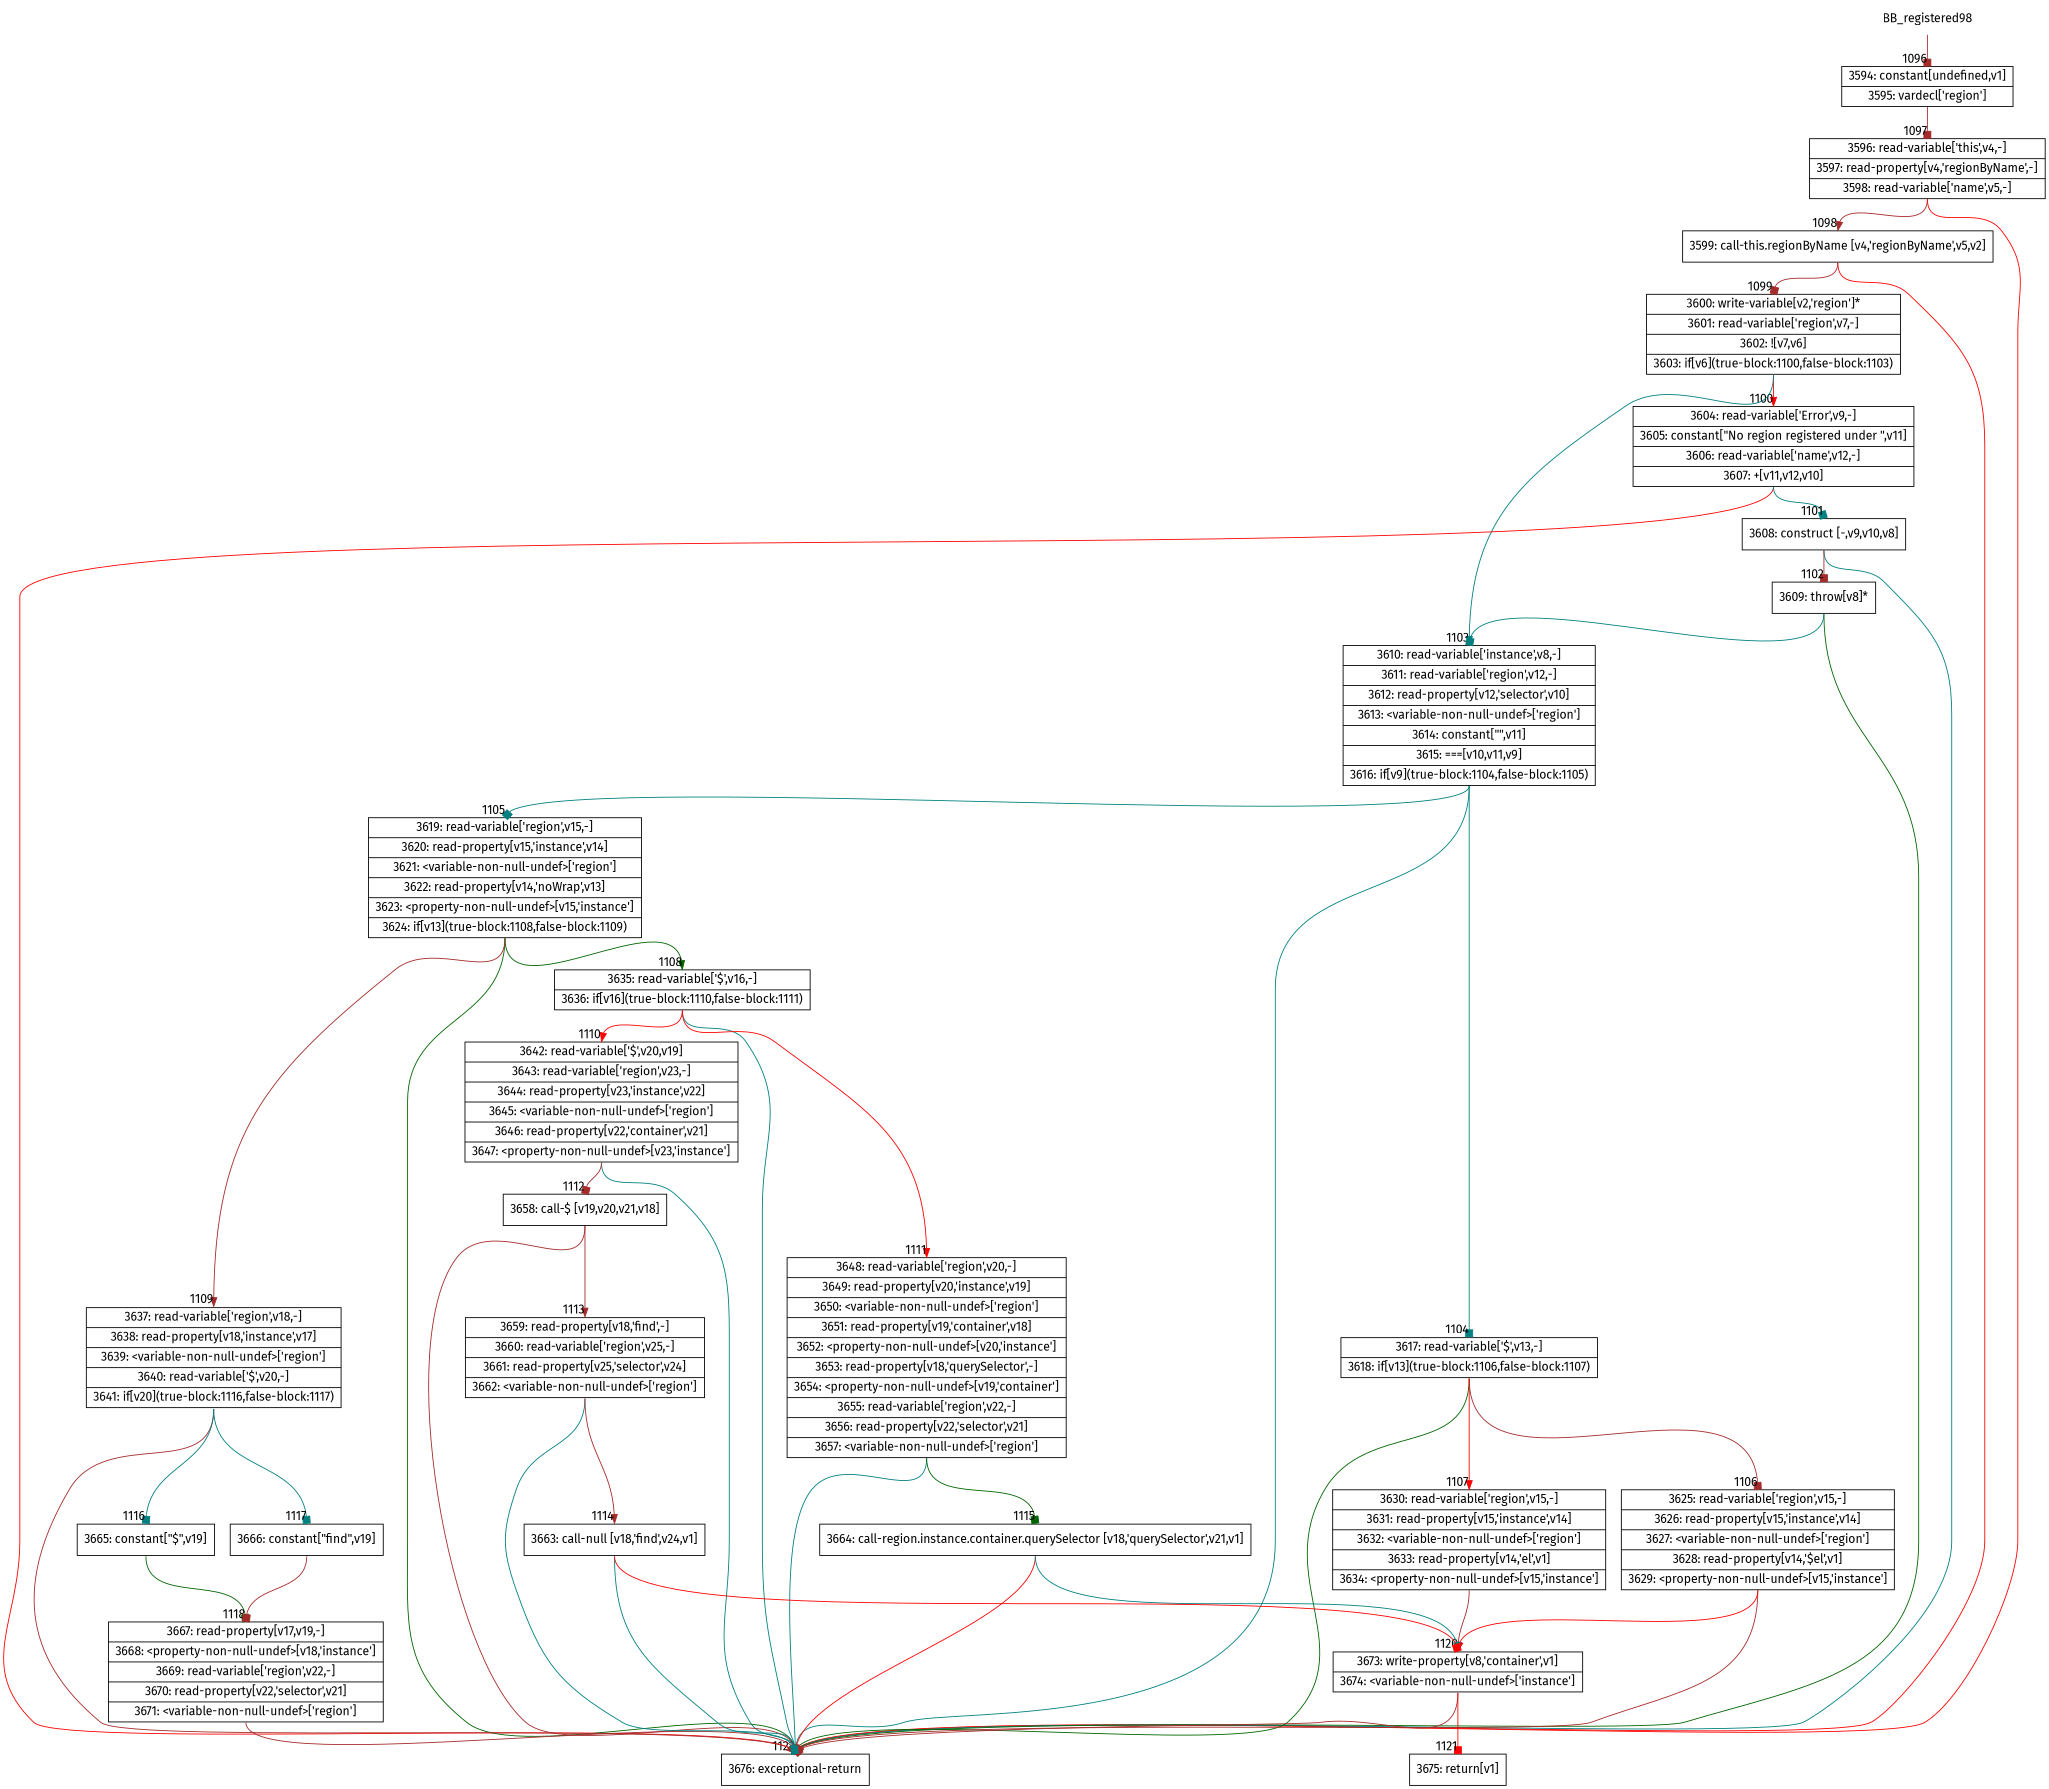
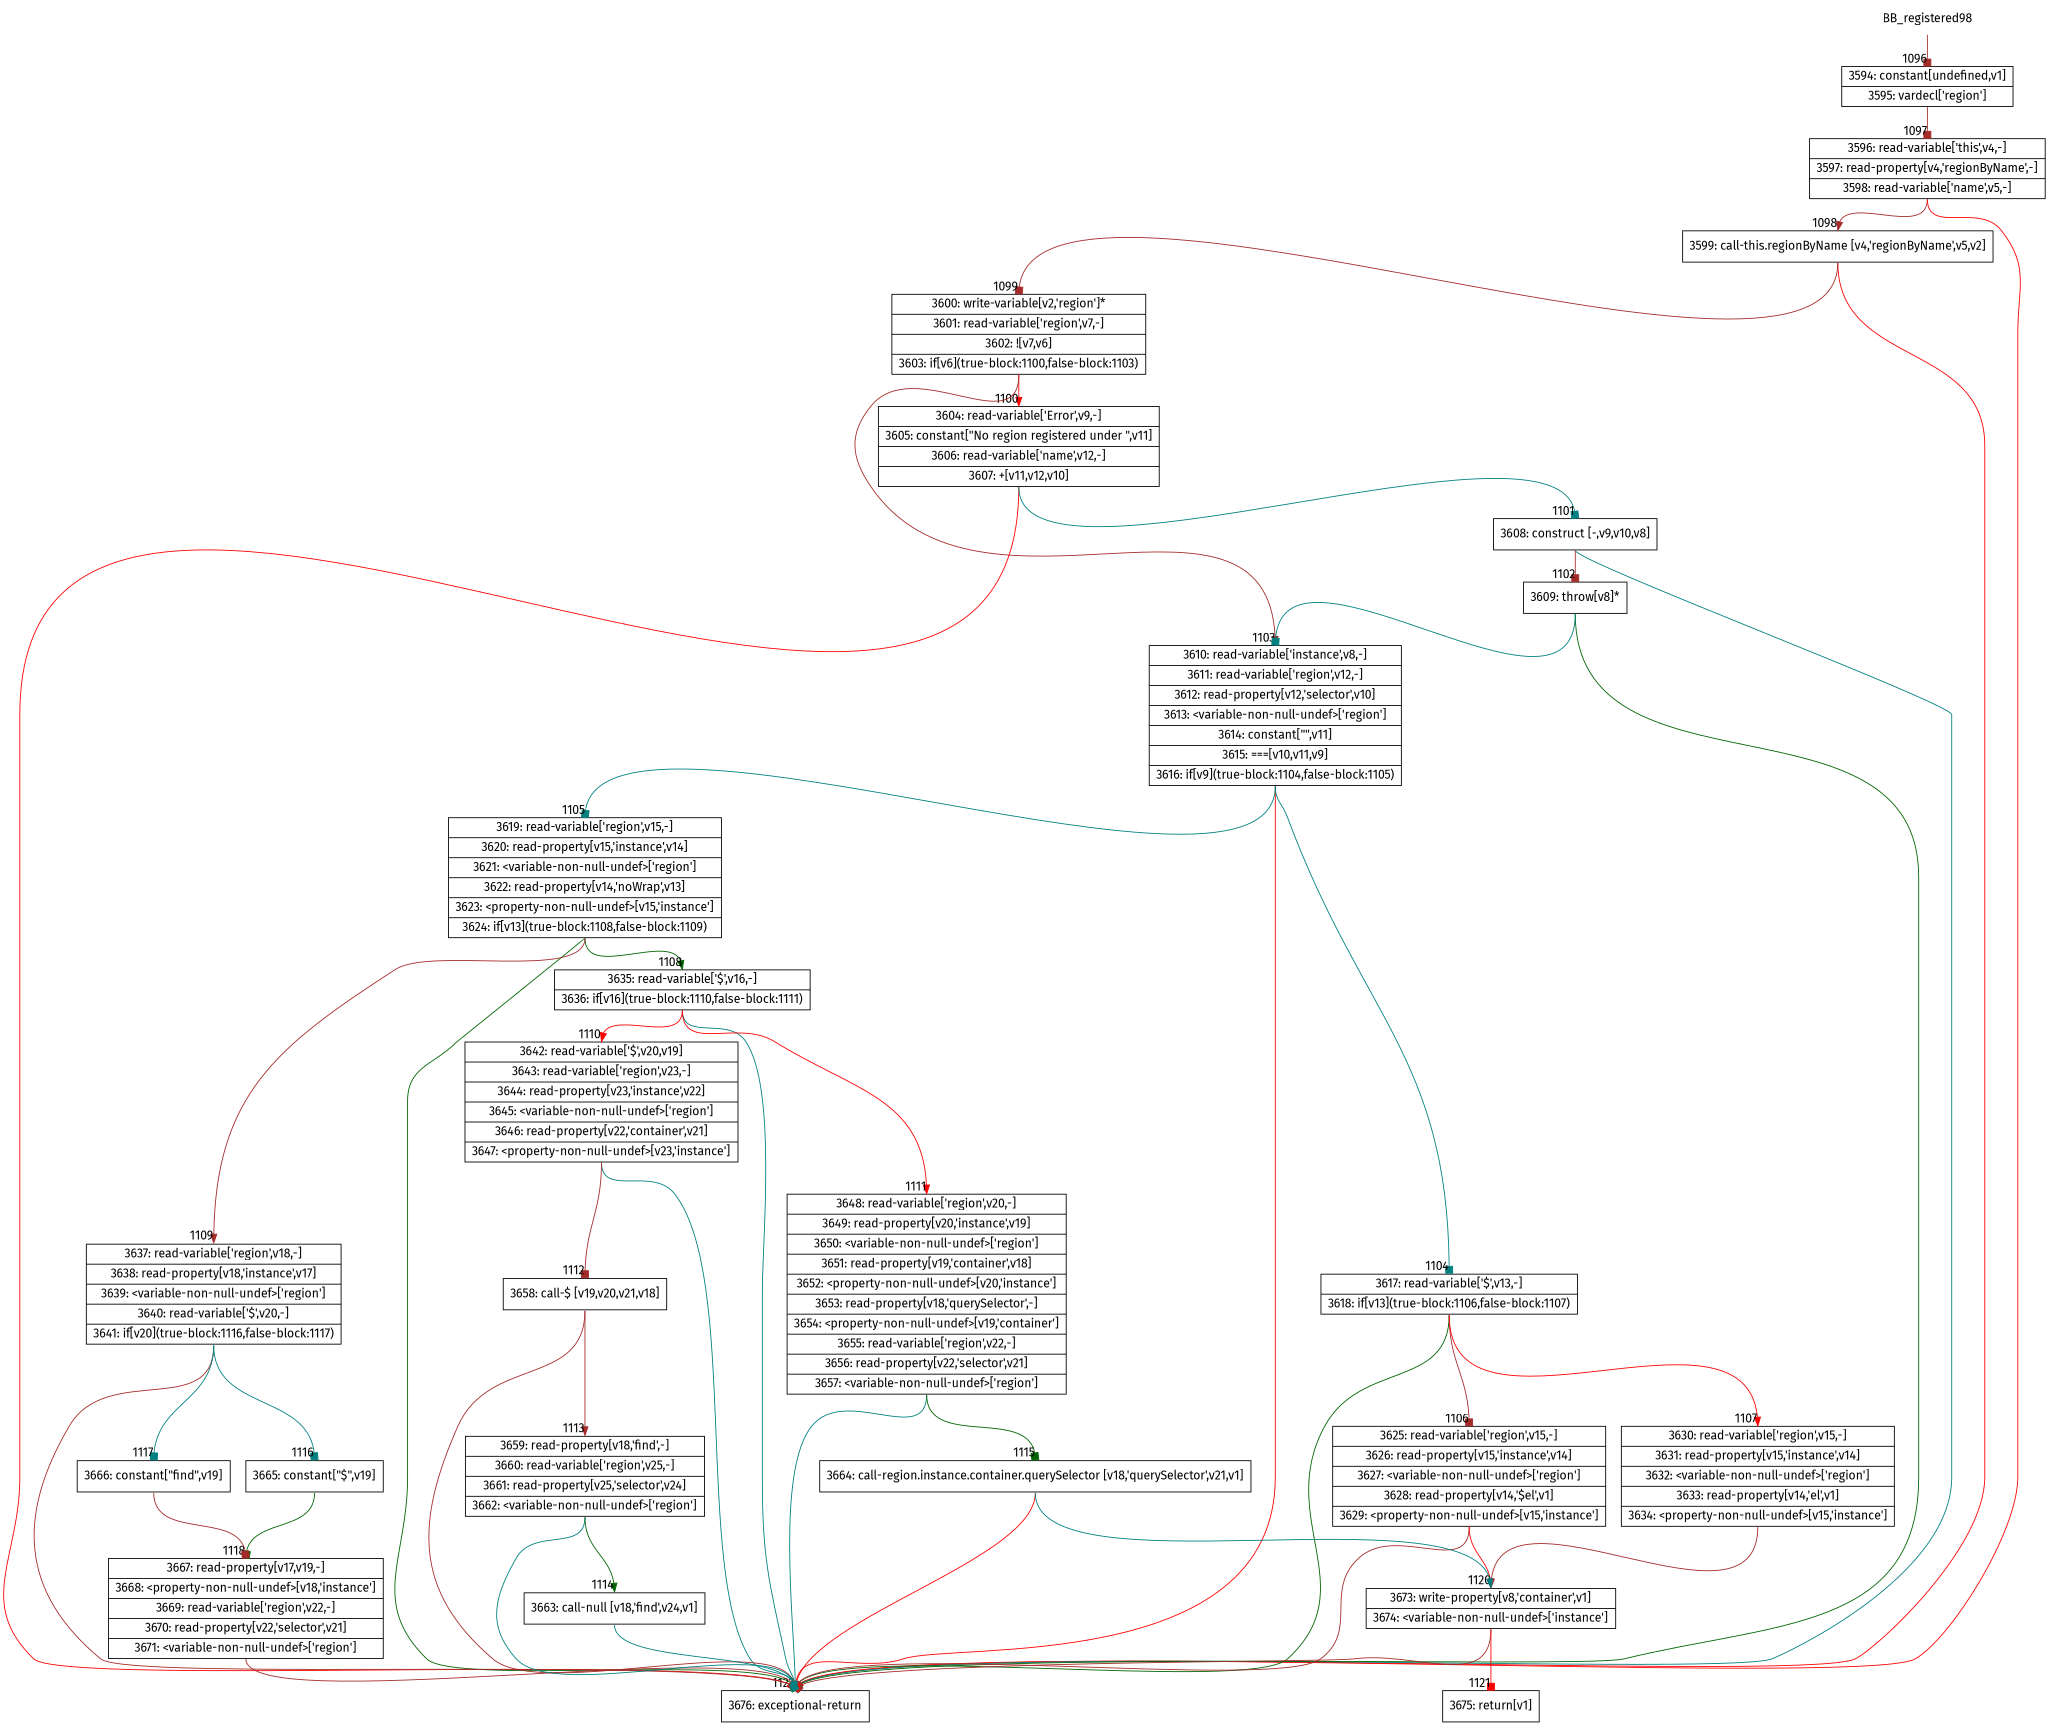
edge "3600: write-variable[v2,'region']*" -> "3610: read-variable['instance',v8,-]": color teal -> brown
edge "3610: read-variable['instance',v8,-]" -> "3676: exceptional-return": color teal -> red
edge "3659: read-property[v18,'find',-]" -> "3663: call-null [v18,'find',v24,v1]": color brown -> darkgreen
edge "3663: call-null [v18,'find',v24,v1]" -> "3673: write-property[v8,'container',v1]": removed
